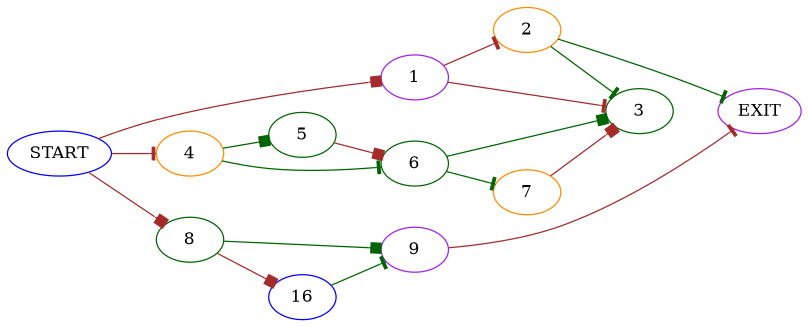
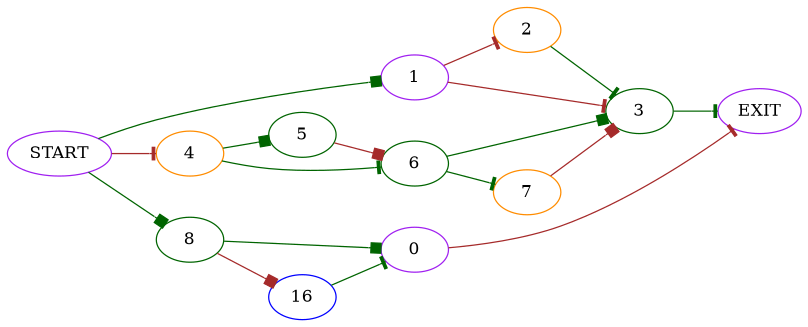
edge "2" -> "EXIT": now "3" -> "EXIT"
edge "START" -> "1": color brown -> darkgreen
node "START": color blue -> purple
edge "START" -> "8": color brown -> darkgreen
node "9": label "9" -> "0"
